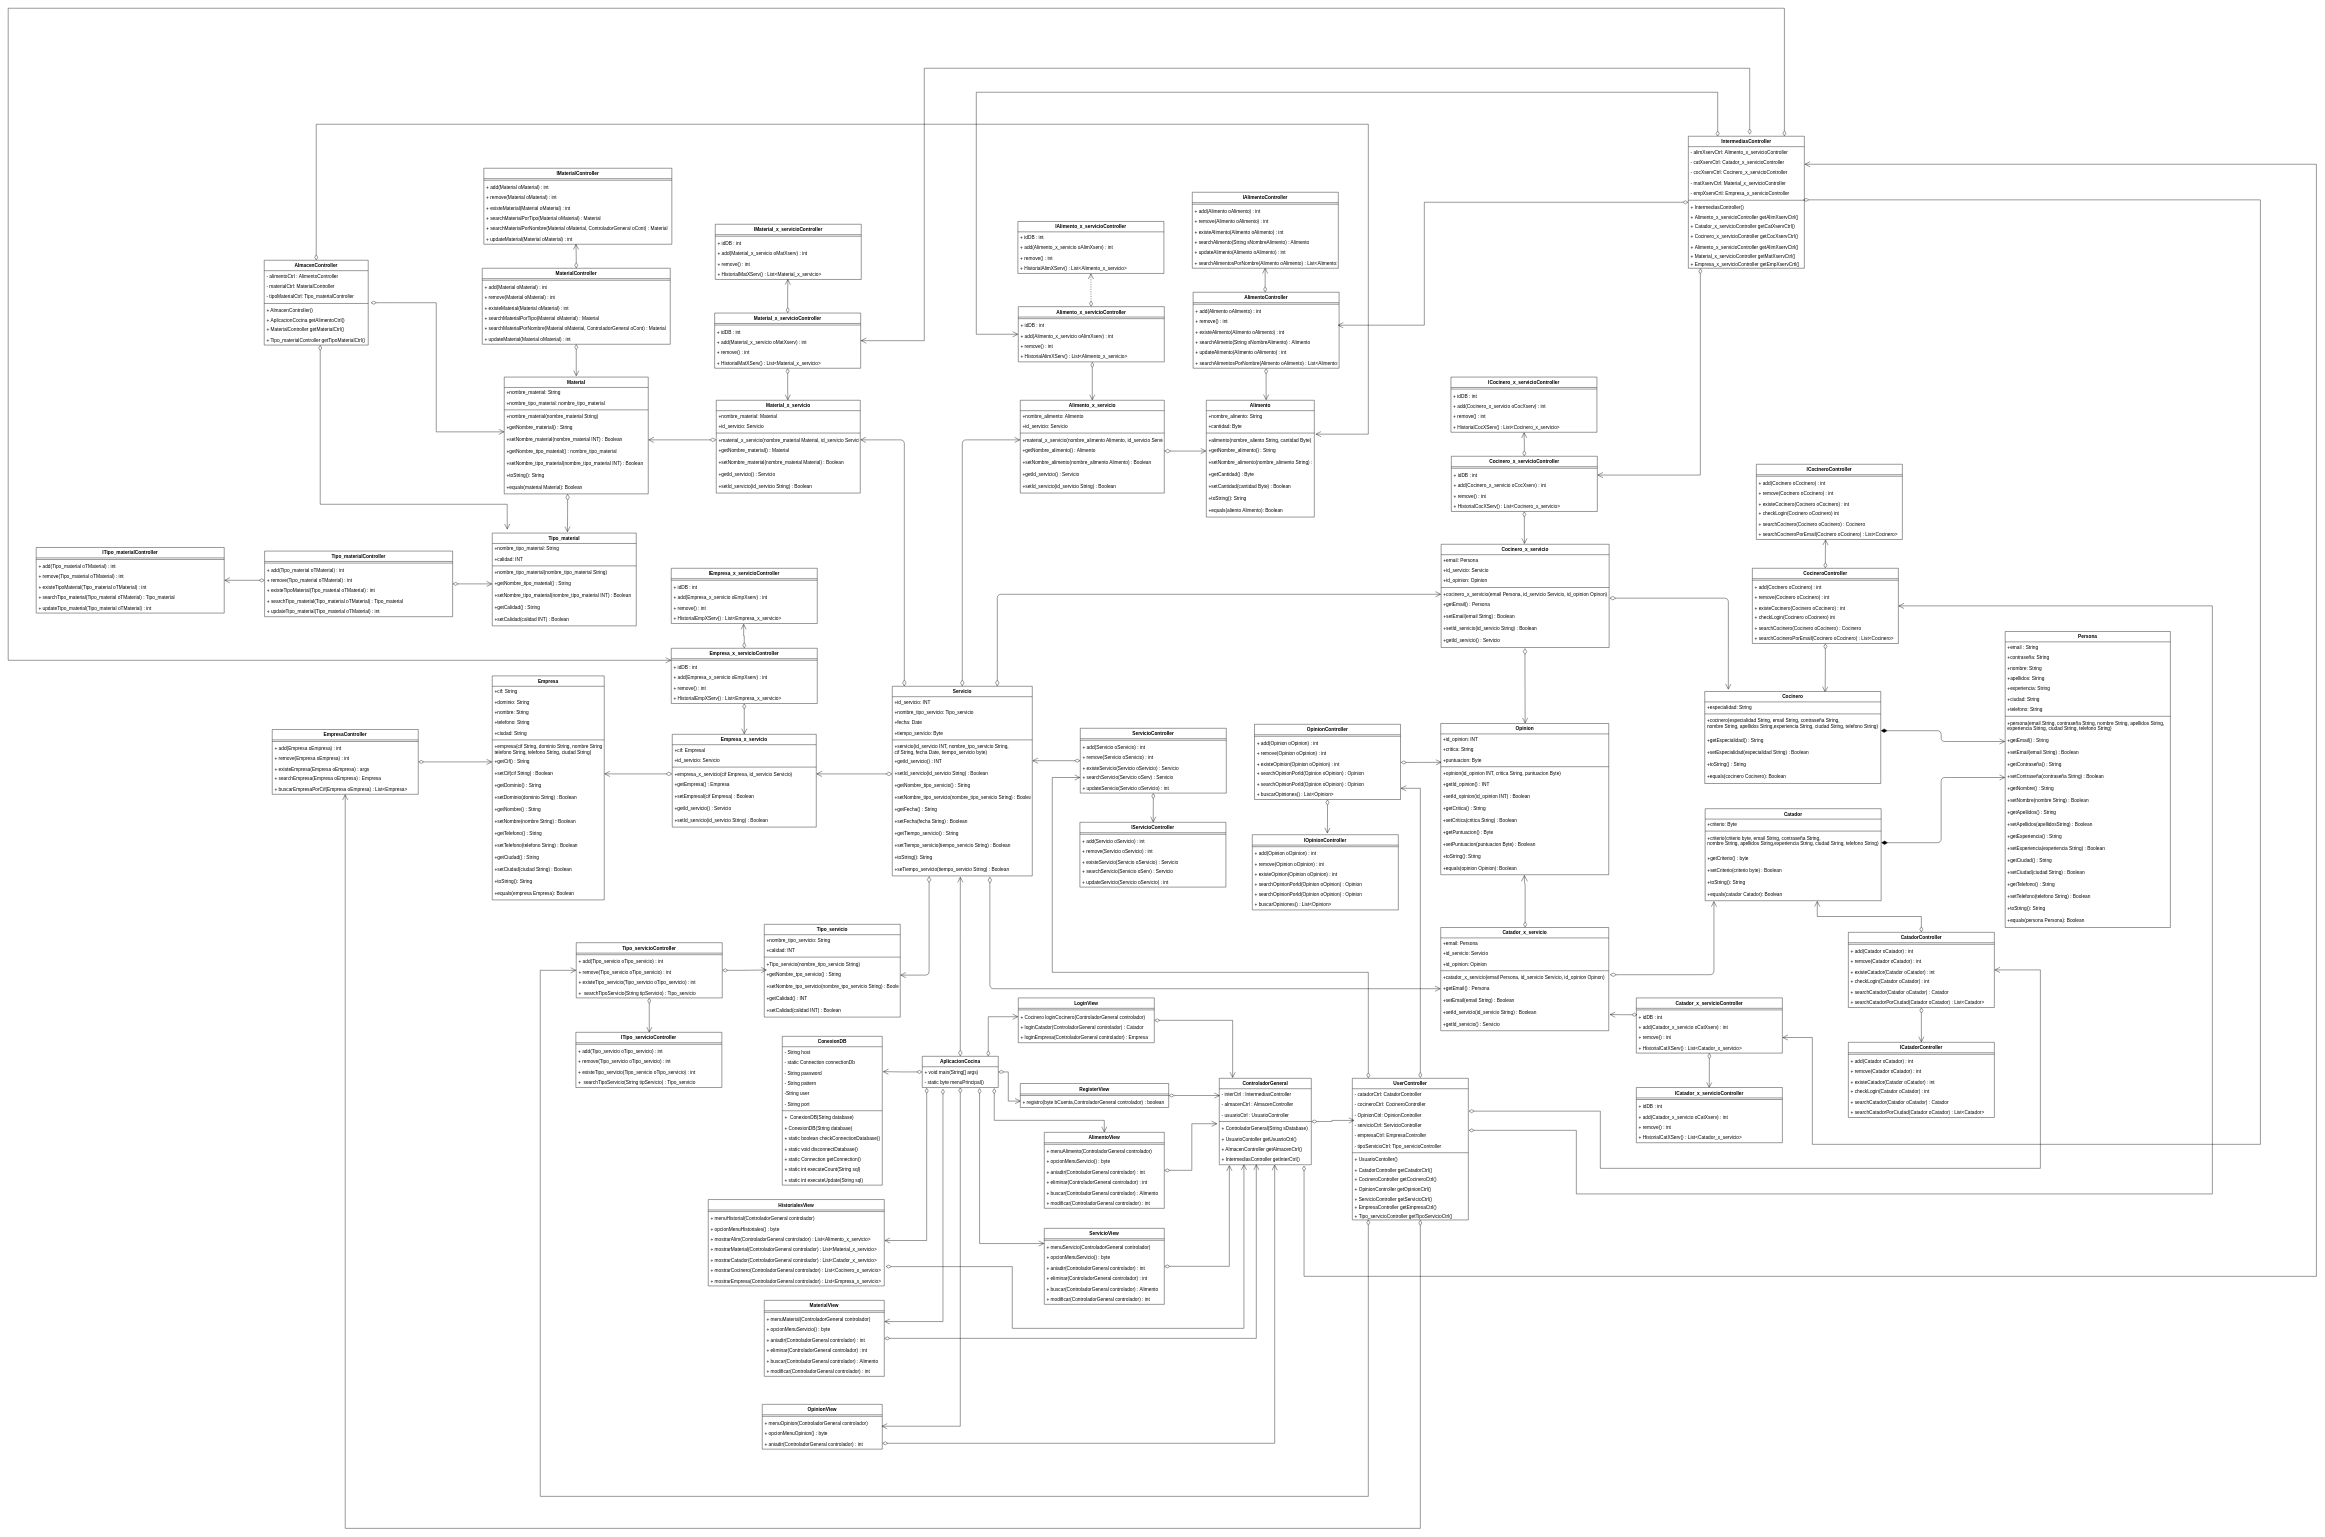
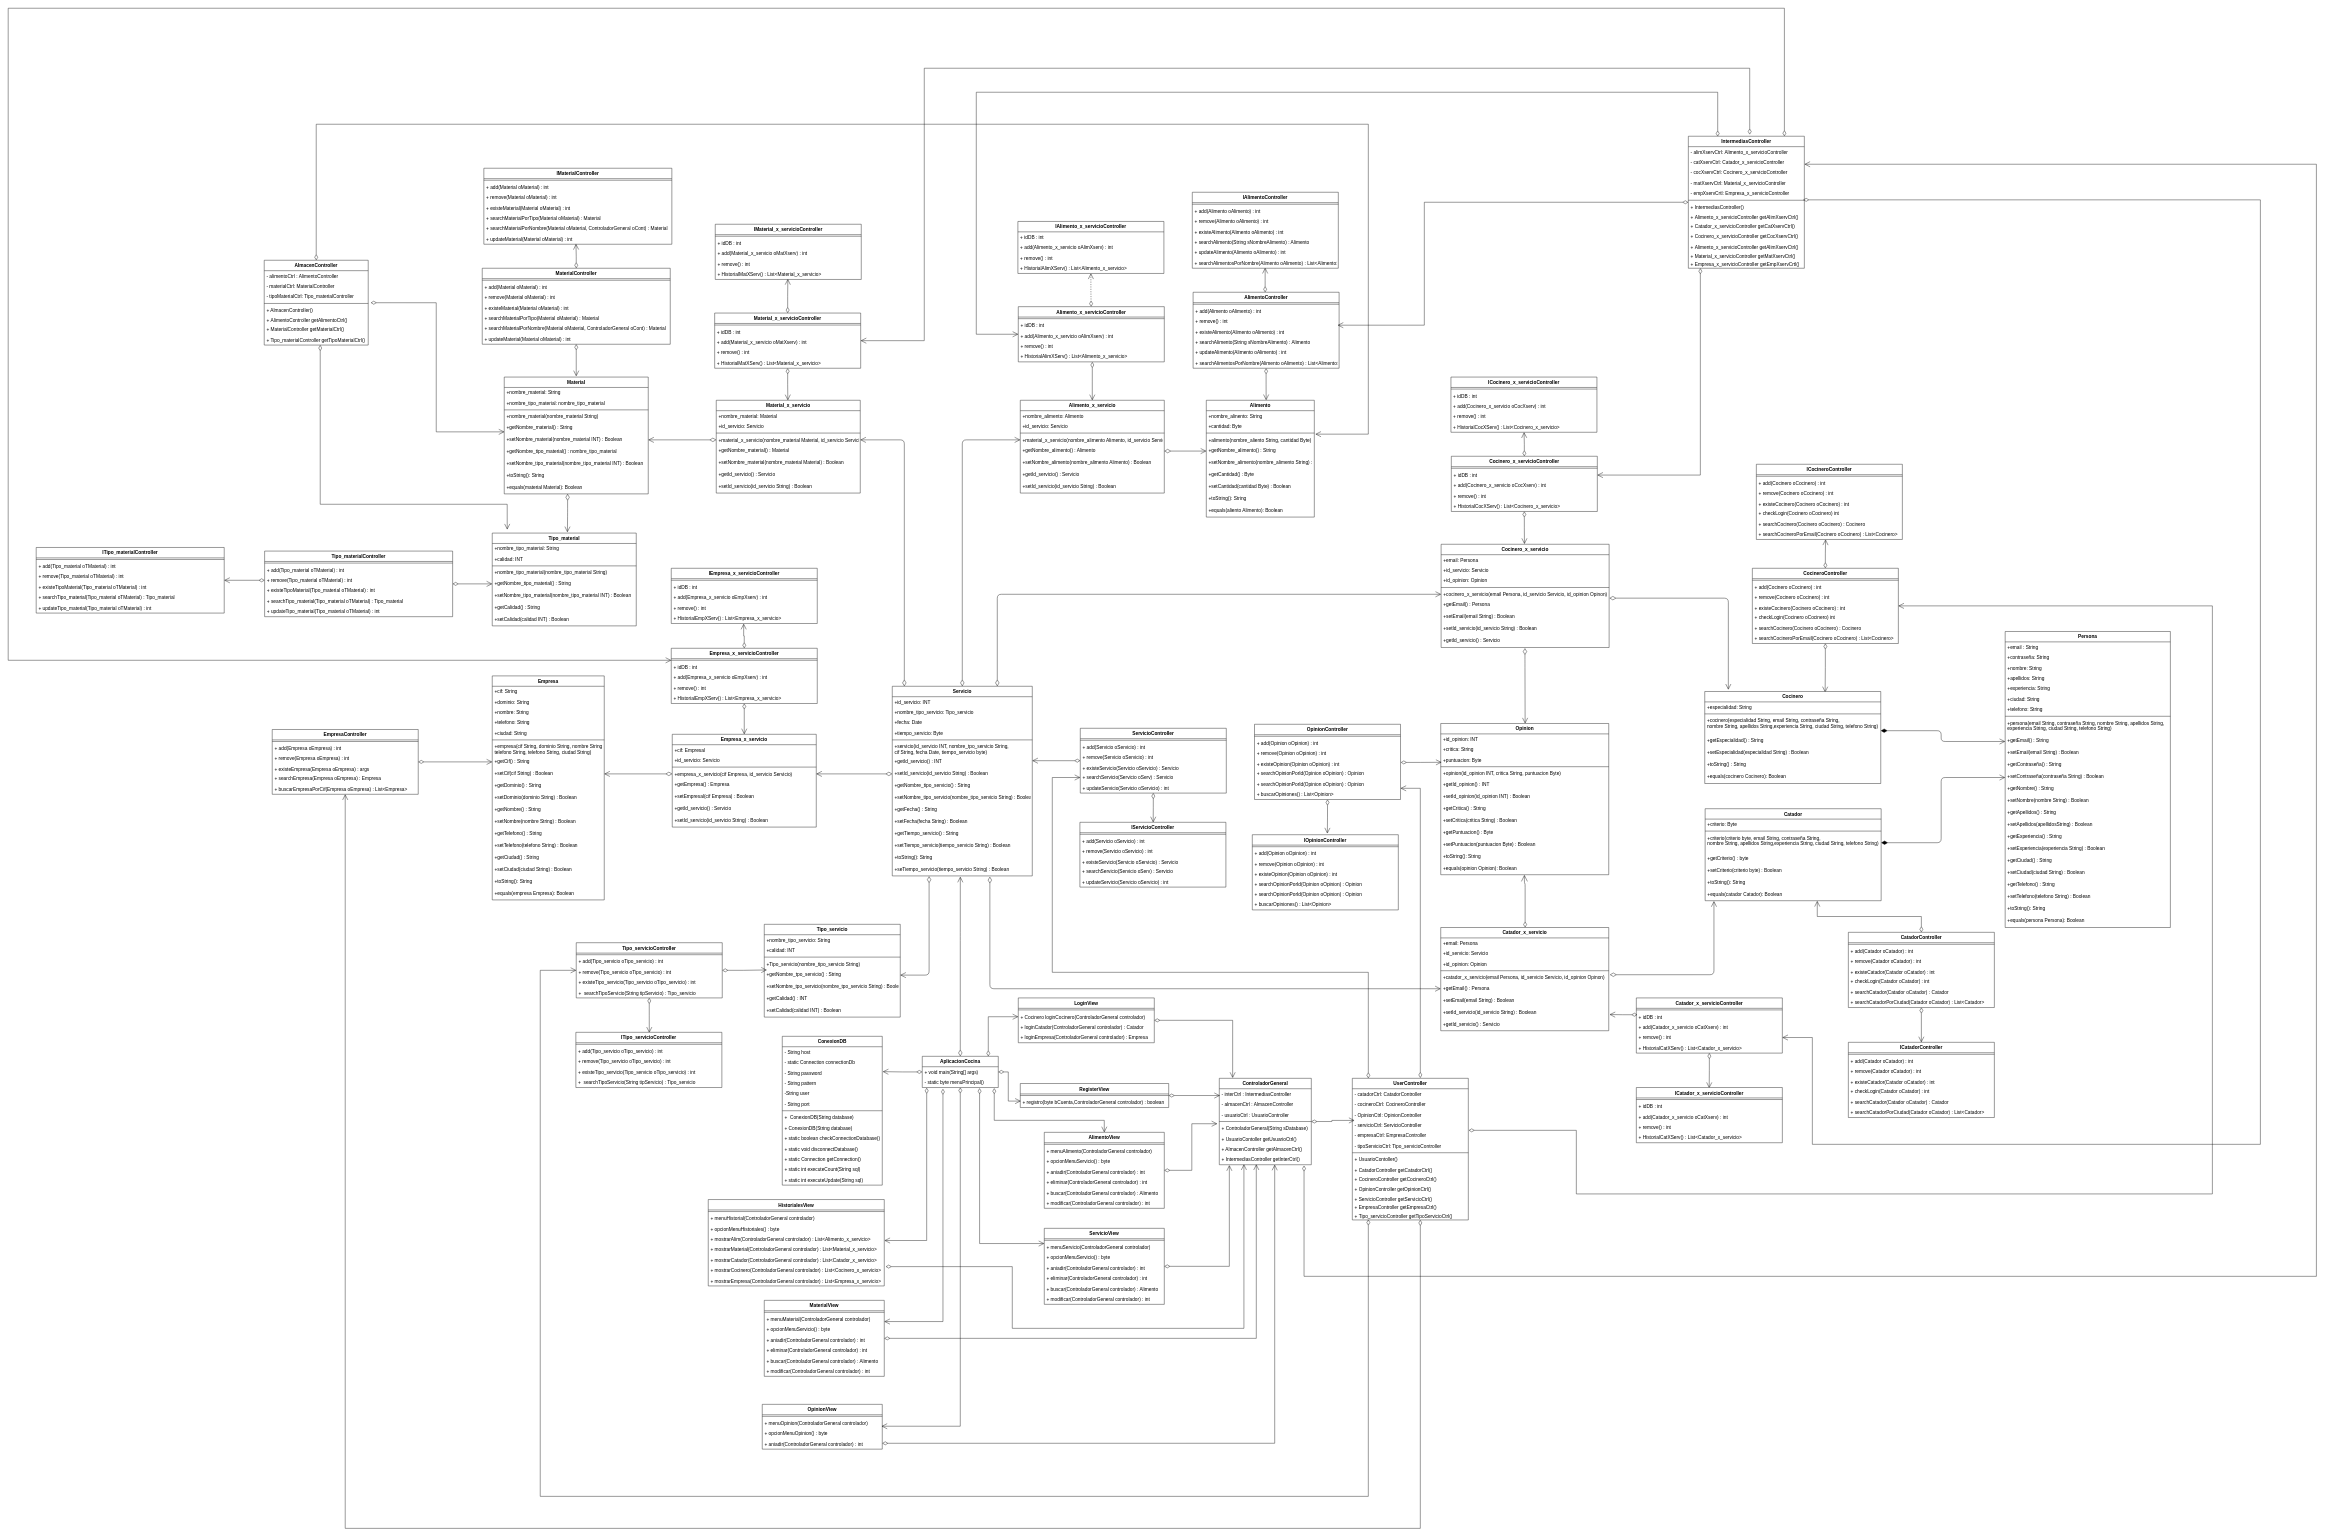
node "+ AplicacionCocina getAlimentoCtrl()": label "+ AplicacionCocina getAlimentoCtrl()" -> "+ AlimentoController getAlimentoCtrl()"
edge "CatadorController" -- "- OpinionCtrl: OpinionController": removed
